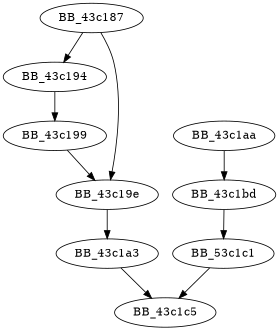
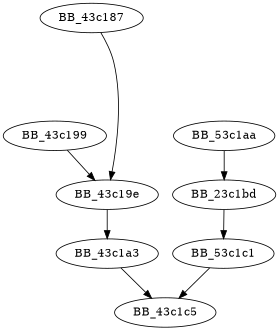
node "BB_43c194": removed
node "BB_43c1aa": label "BB_43c1aa" -> "BB_53c1aa"
node "BB_43c1bd": label "BB_43c1bd" -> "BB_23c1bd"
